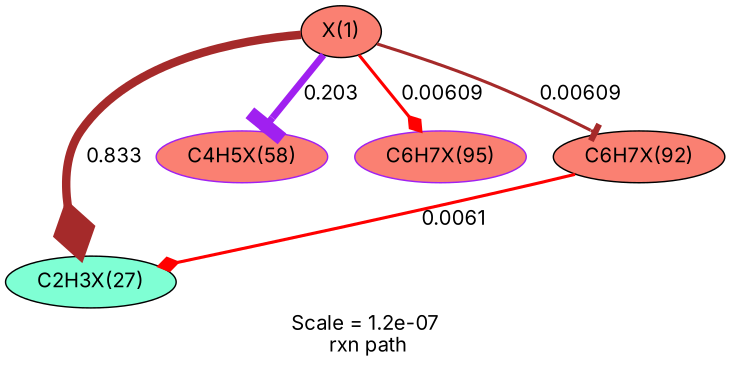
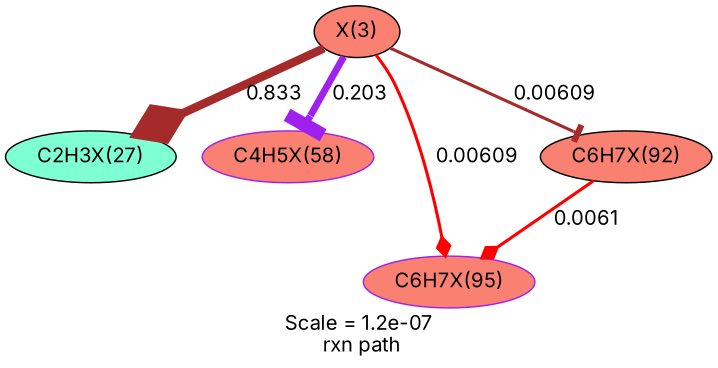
node "X(1)": label "X(1)" -> "X(3)"
edge "C6H7X(92)" -> "C2H3X(27)": now "C6H7X(92)" -> "C6H7X(95)"
